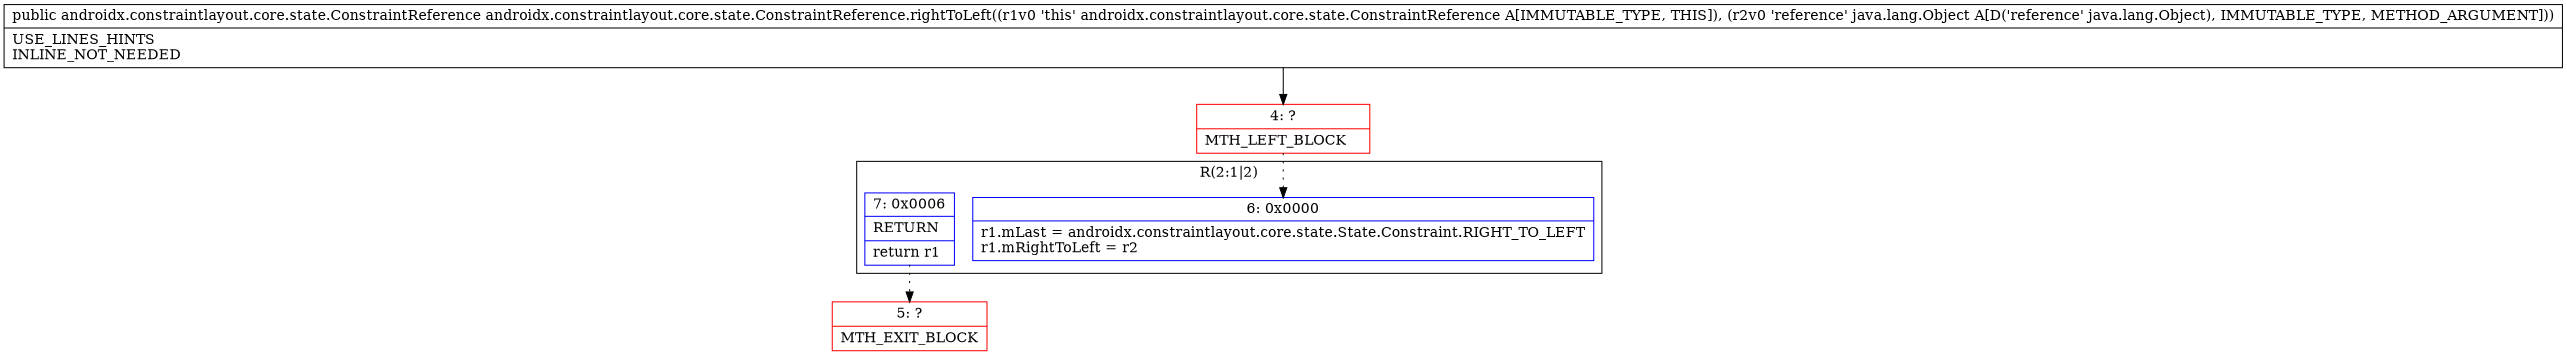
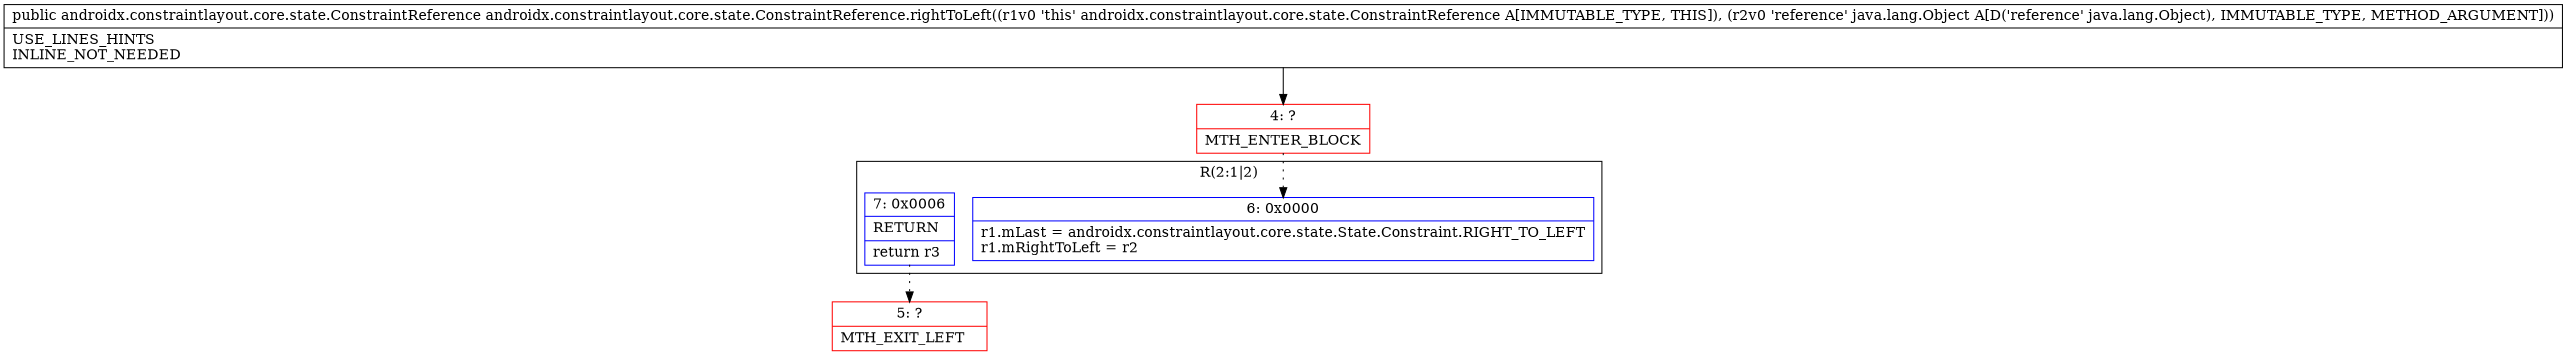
node "4: ?": text "MTH_LEFT_BLOCK" -> "MTH_ENTER_BLOCK"
node "7: 0x0006": text "return r1" -> "return r3"
node "5: ?": text "MTH_EXIT_BLOCK" -> "MTH_EXIT_LEFT"
